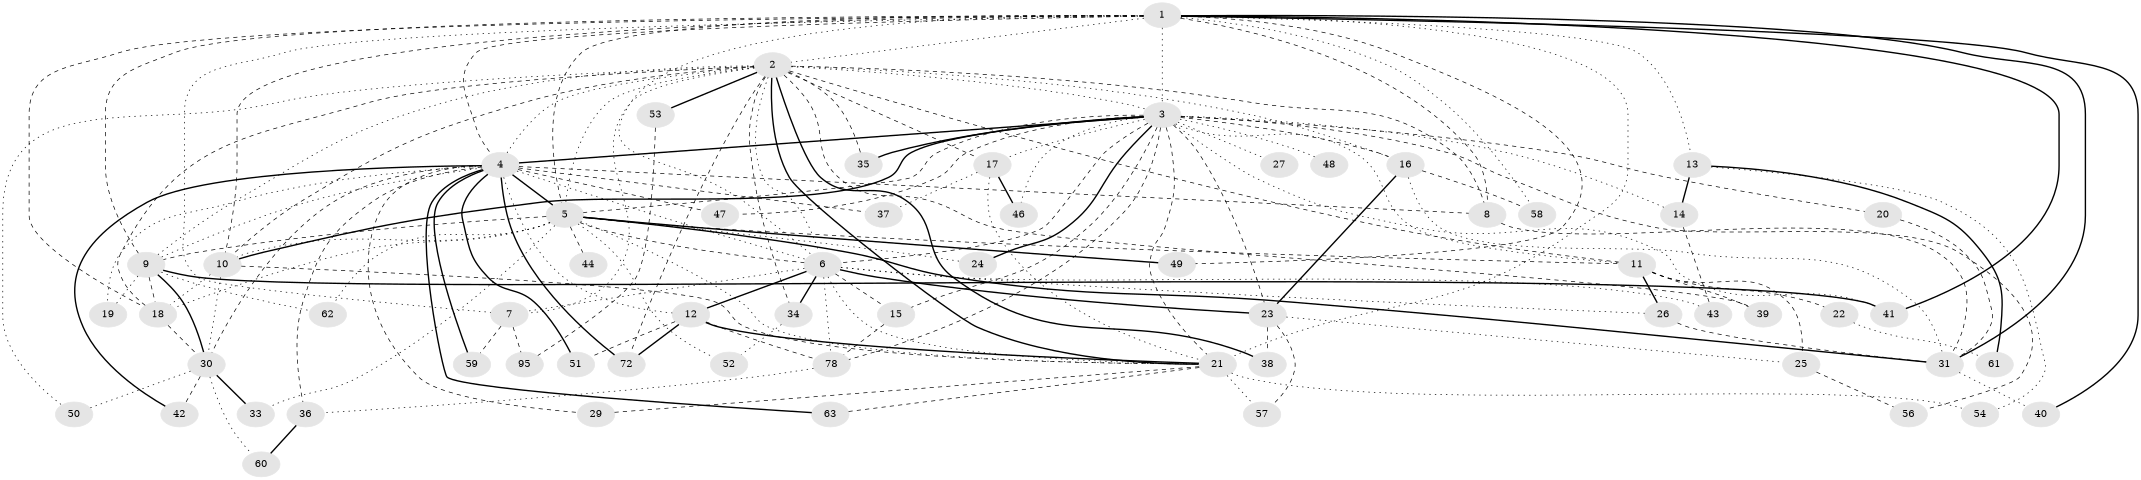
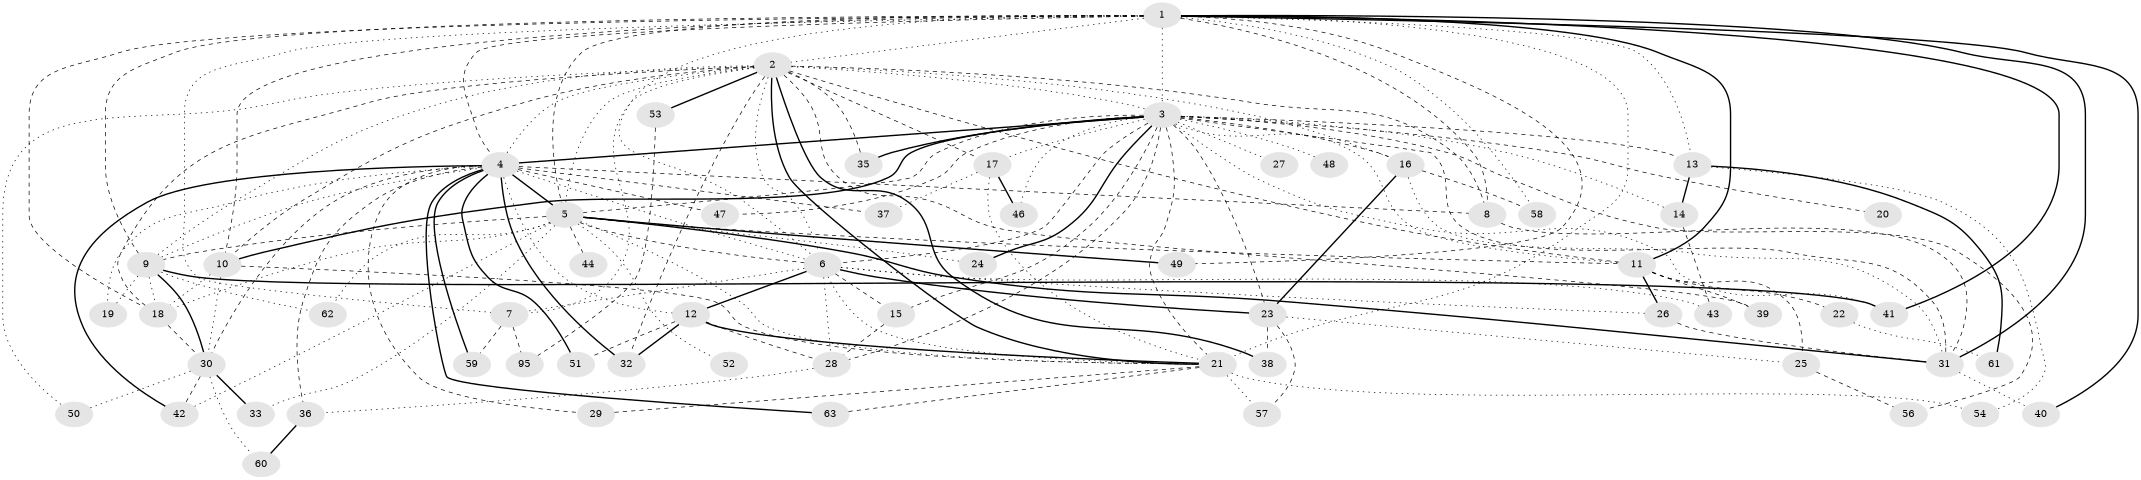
edge "1" -- "11": added
edge "3" -- "13": added
edge "5" -- "10": now "5" -- "42"
edge "20" -- "31": now "3" -- "31"
edge "9" -- "18": style dashed -> dotted
node "34": removed
node "72": label "72" -> "32"
node "78": label "78" -> "28"
